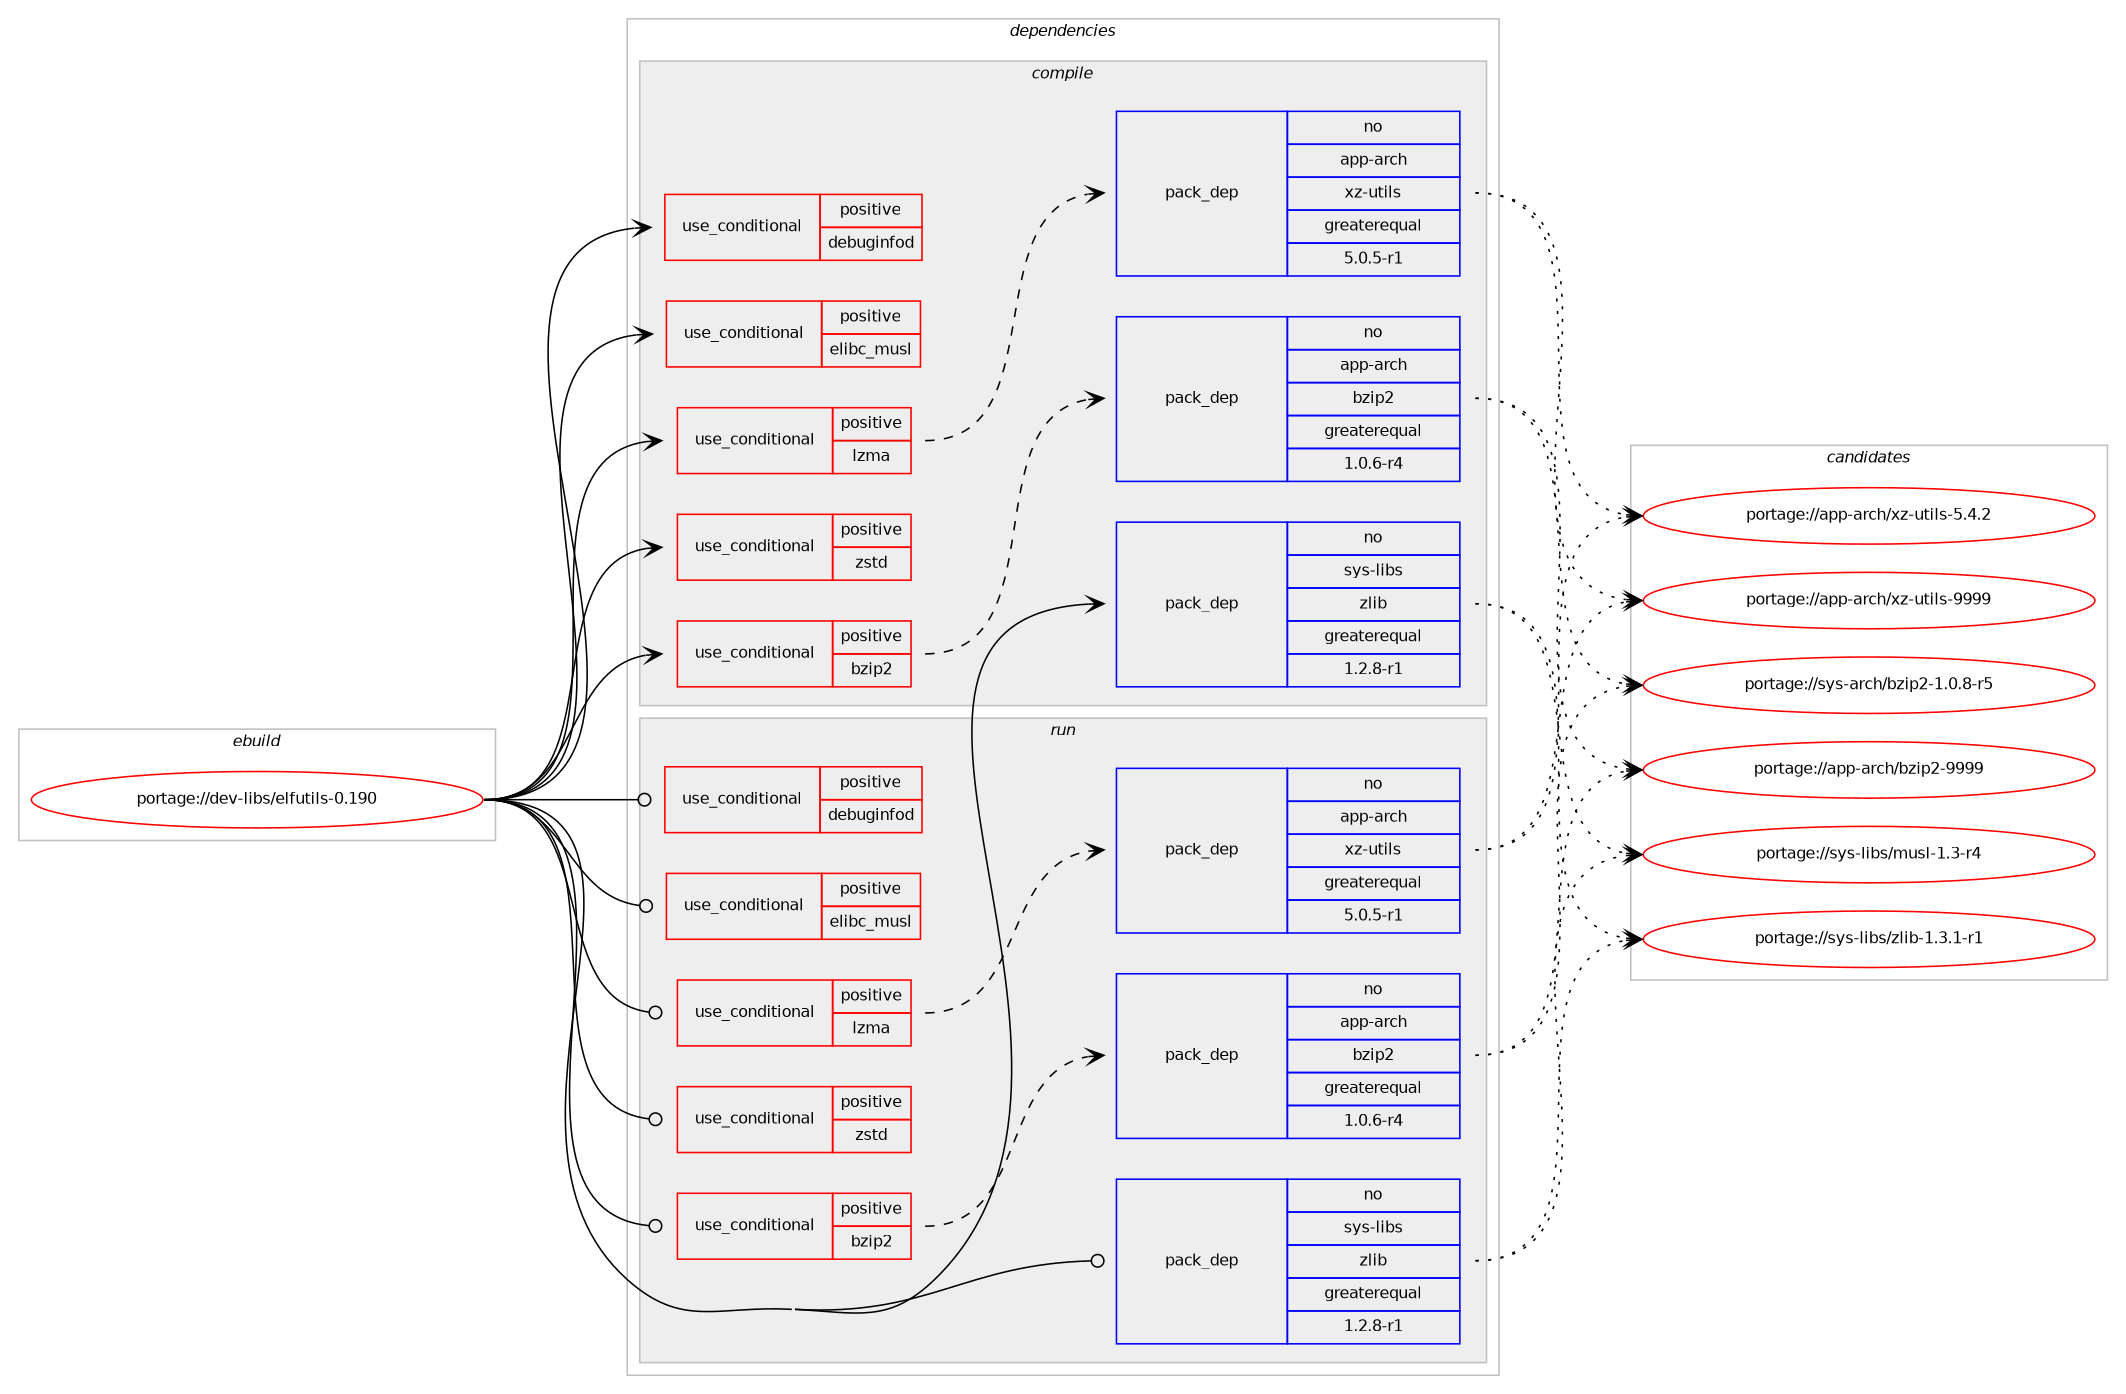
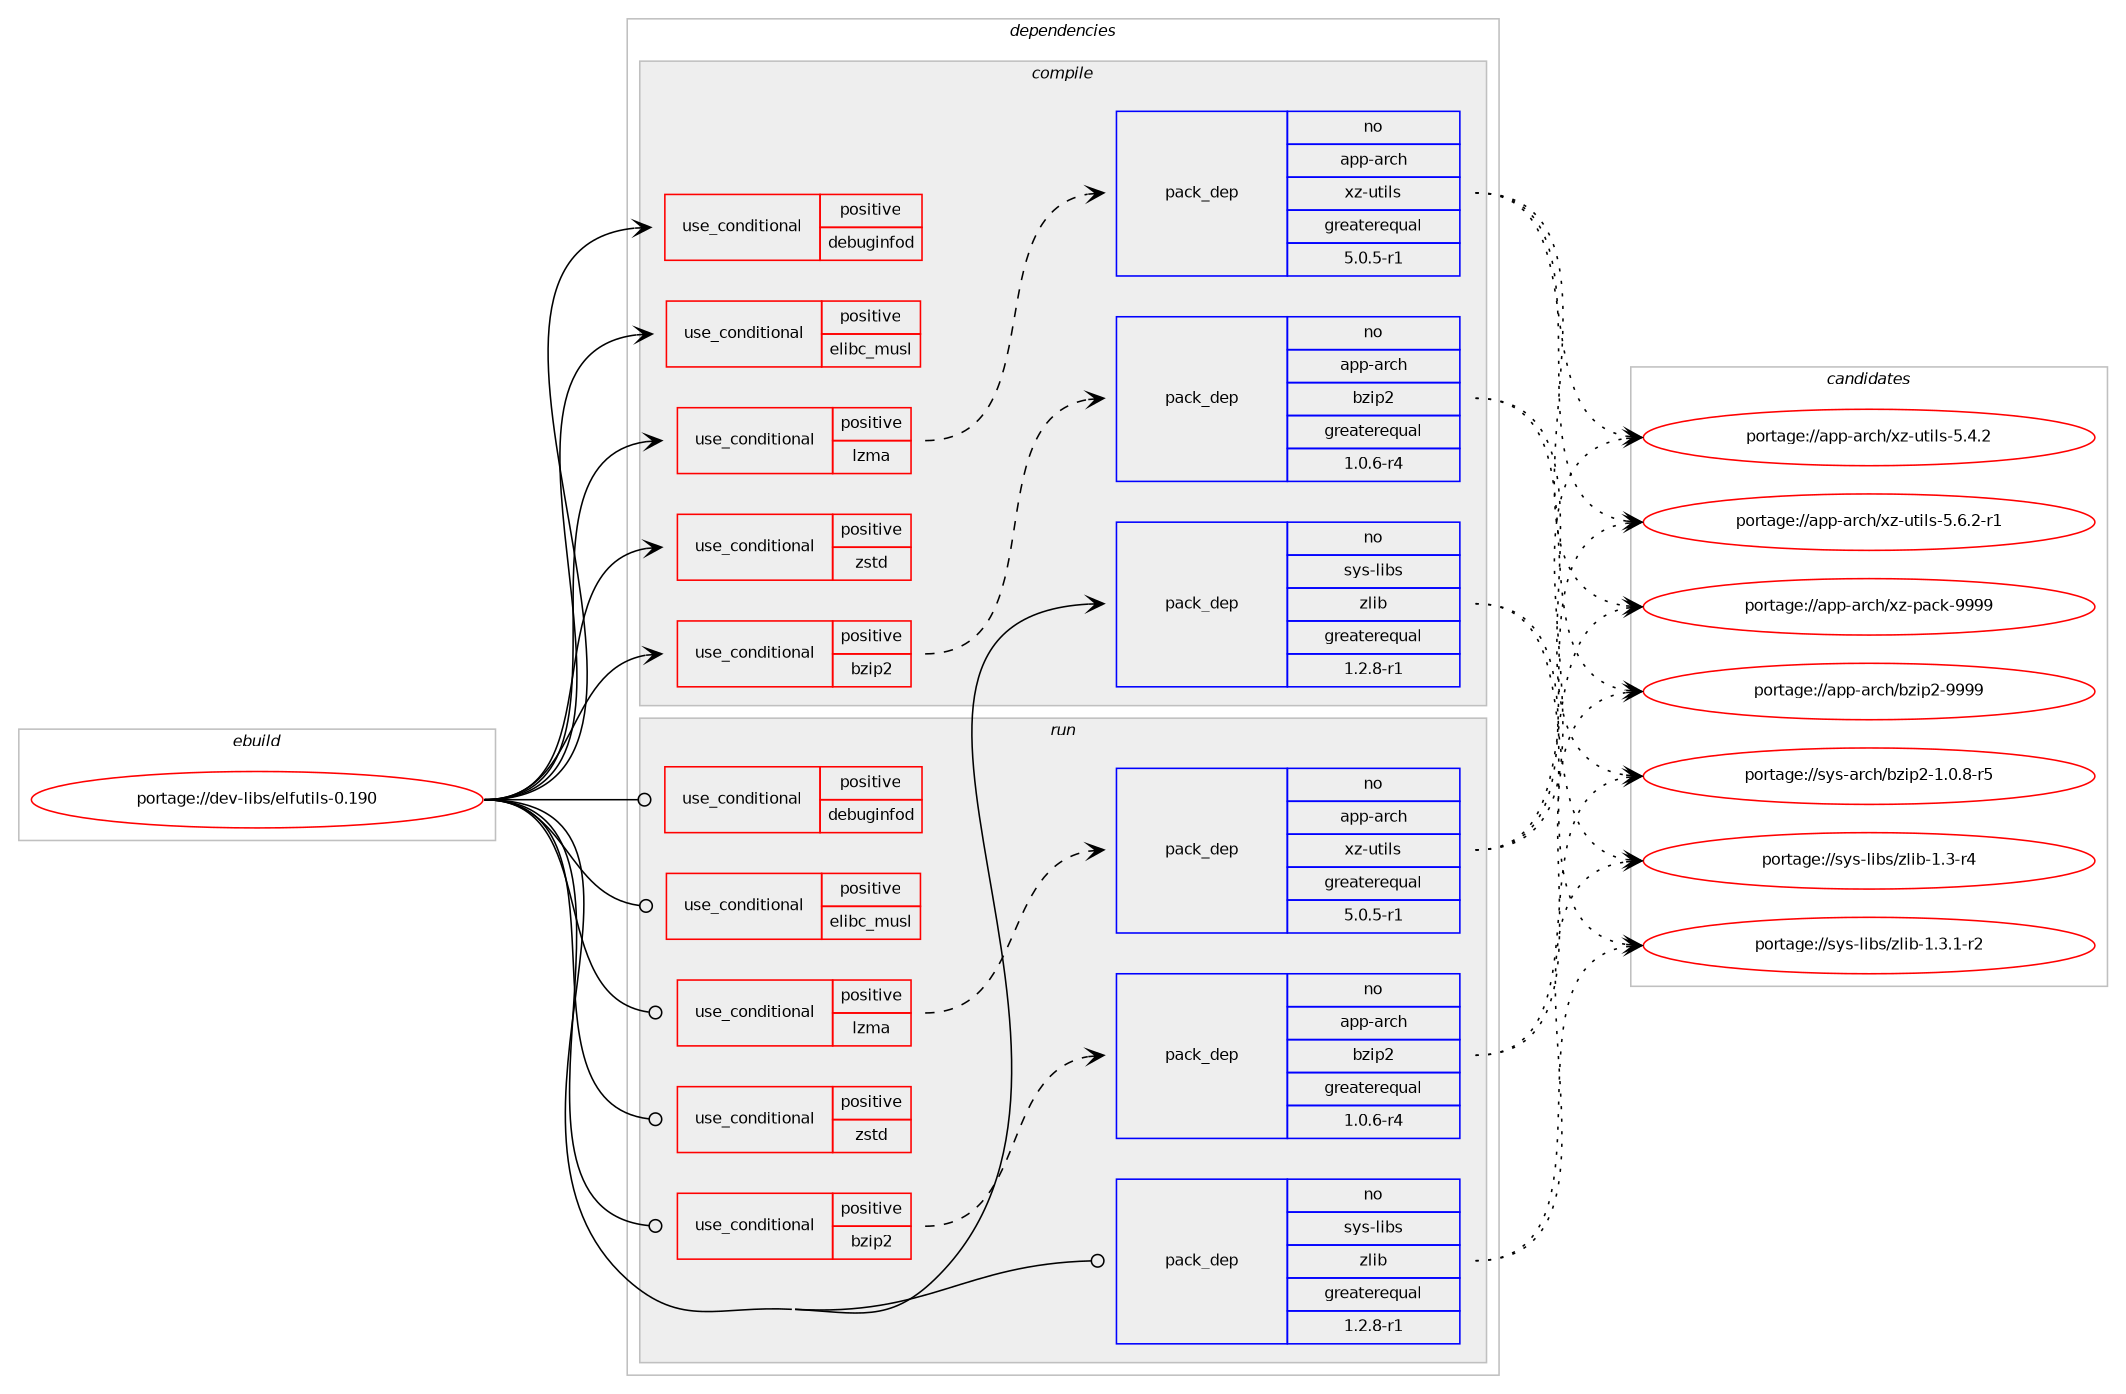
node "portage://app-arch/xz-utils-5.6.2-r1": added
node "portage://app-arch/xz-utils-9999": label "portage://app-arch/xz-utils-9999" -> "portage://app-arch/xz-pack-9999"
node "portage://sys-libs/musl-1.3-r4": label "portage://sys-libs/musl-1.3-r4" -> "portage://sys-libs/zlib-1.3-r4"
node "portage://sys-libs/zlib-1.3.1-r1": label "portage://sys-libs/zlib-1.3.1-r1" -> "portage://sys-libs/zlib-1.3.1-r2"
